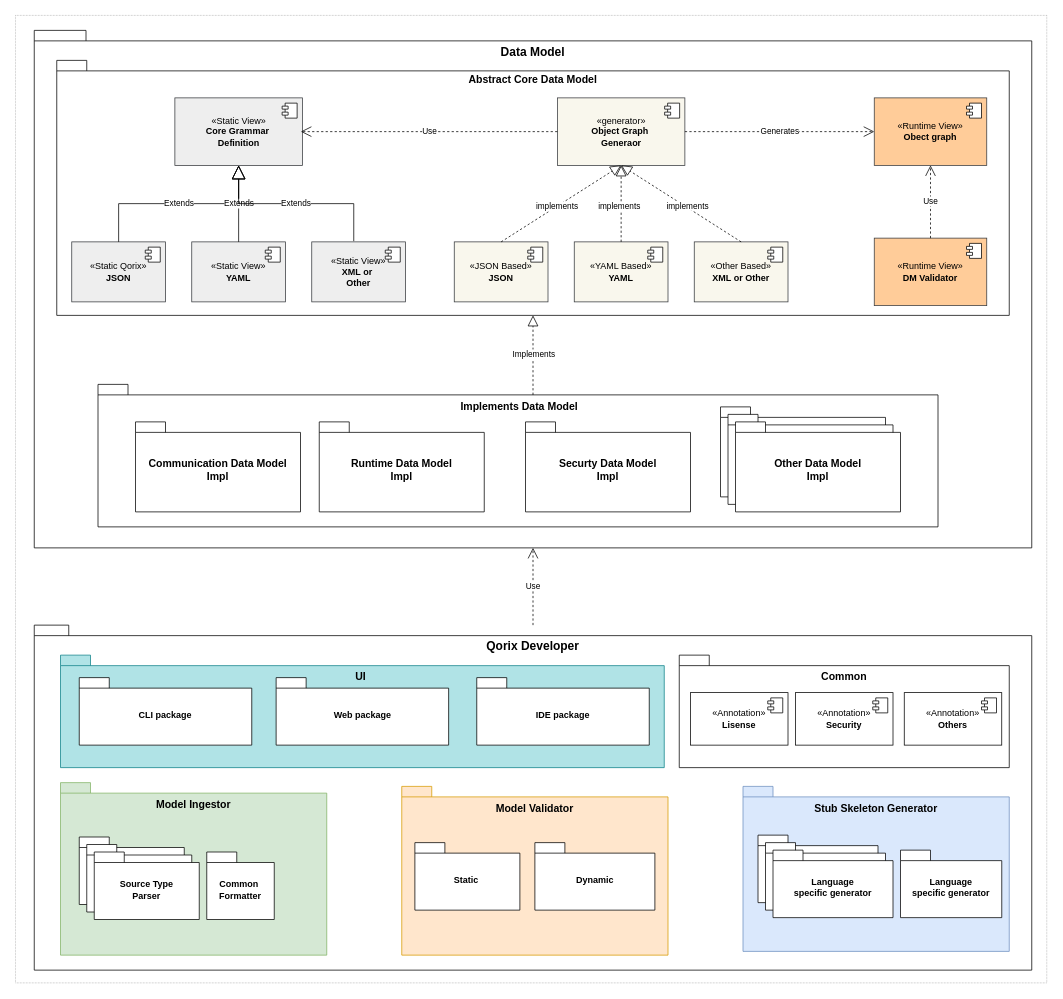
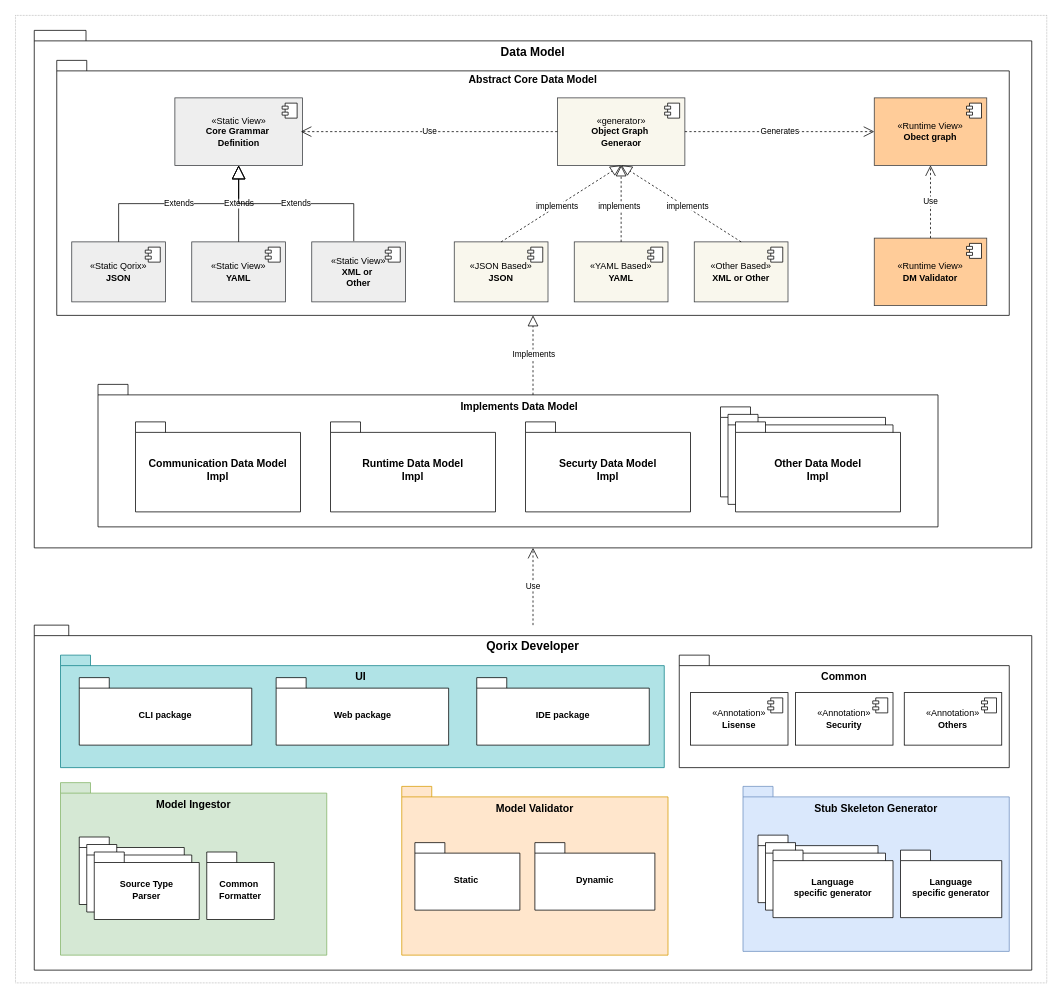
node "Runtime Data Model Impl": moved (402, 467) -> (413, 467)
